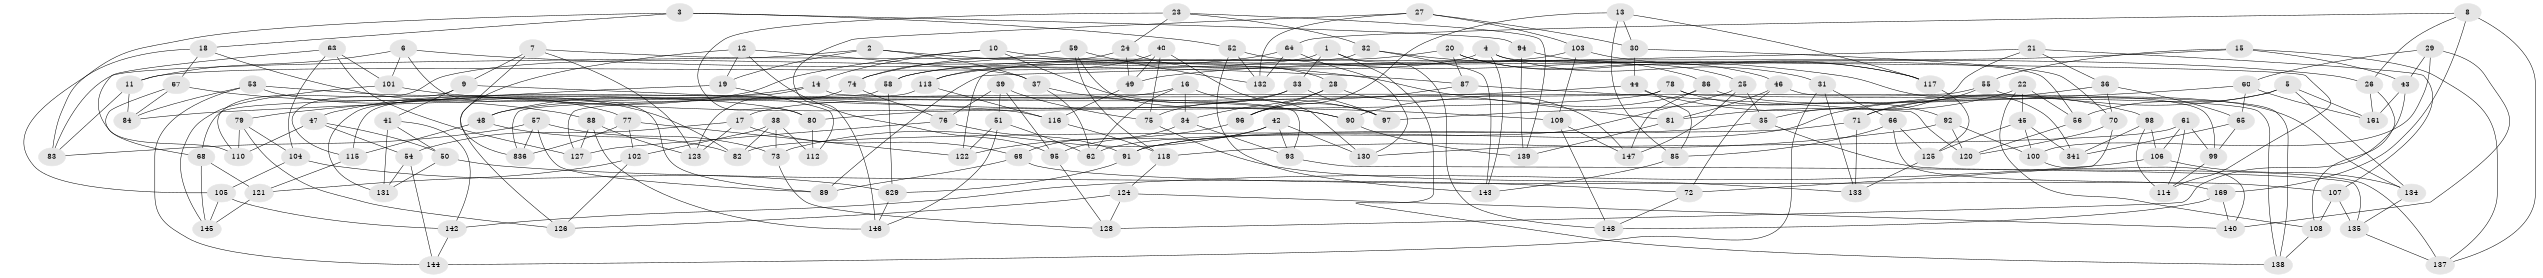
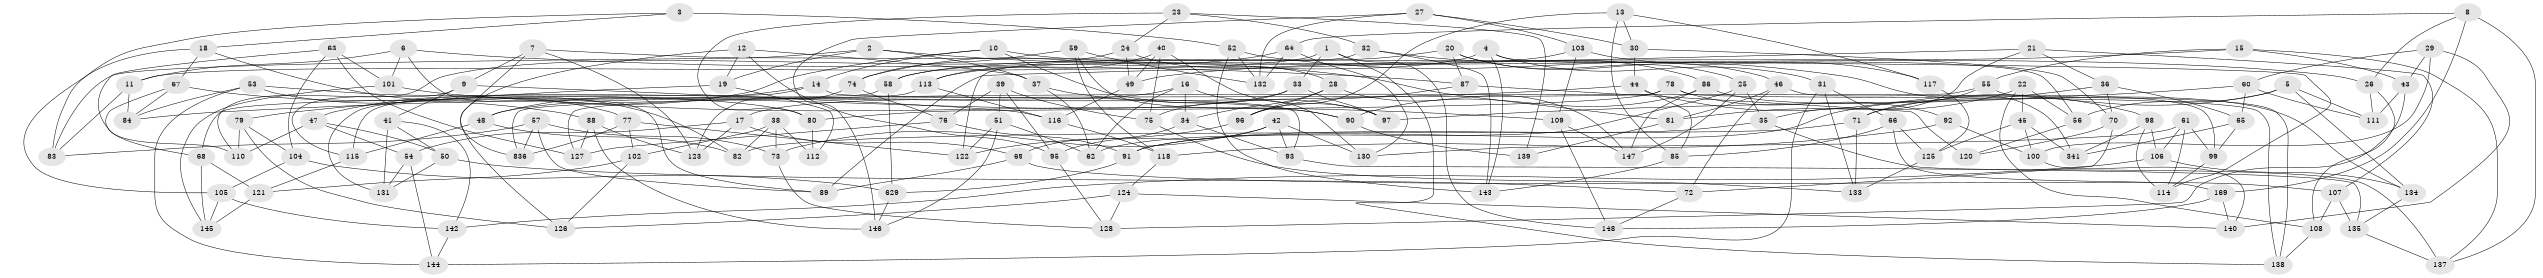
node "94": removed
node "161": label "161" -> "111"
edge "92" -- "120": removed
